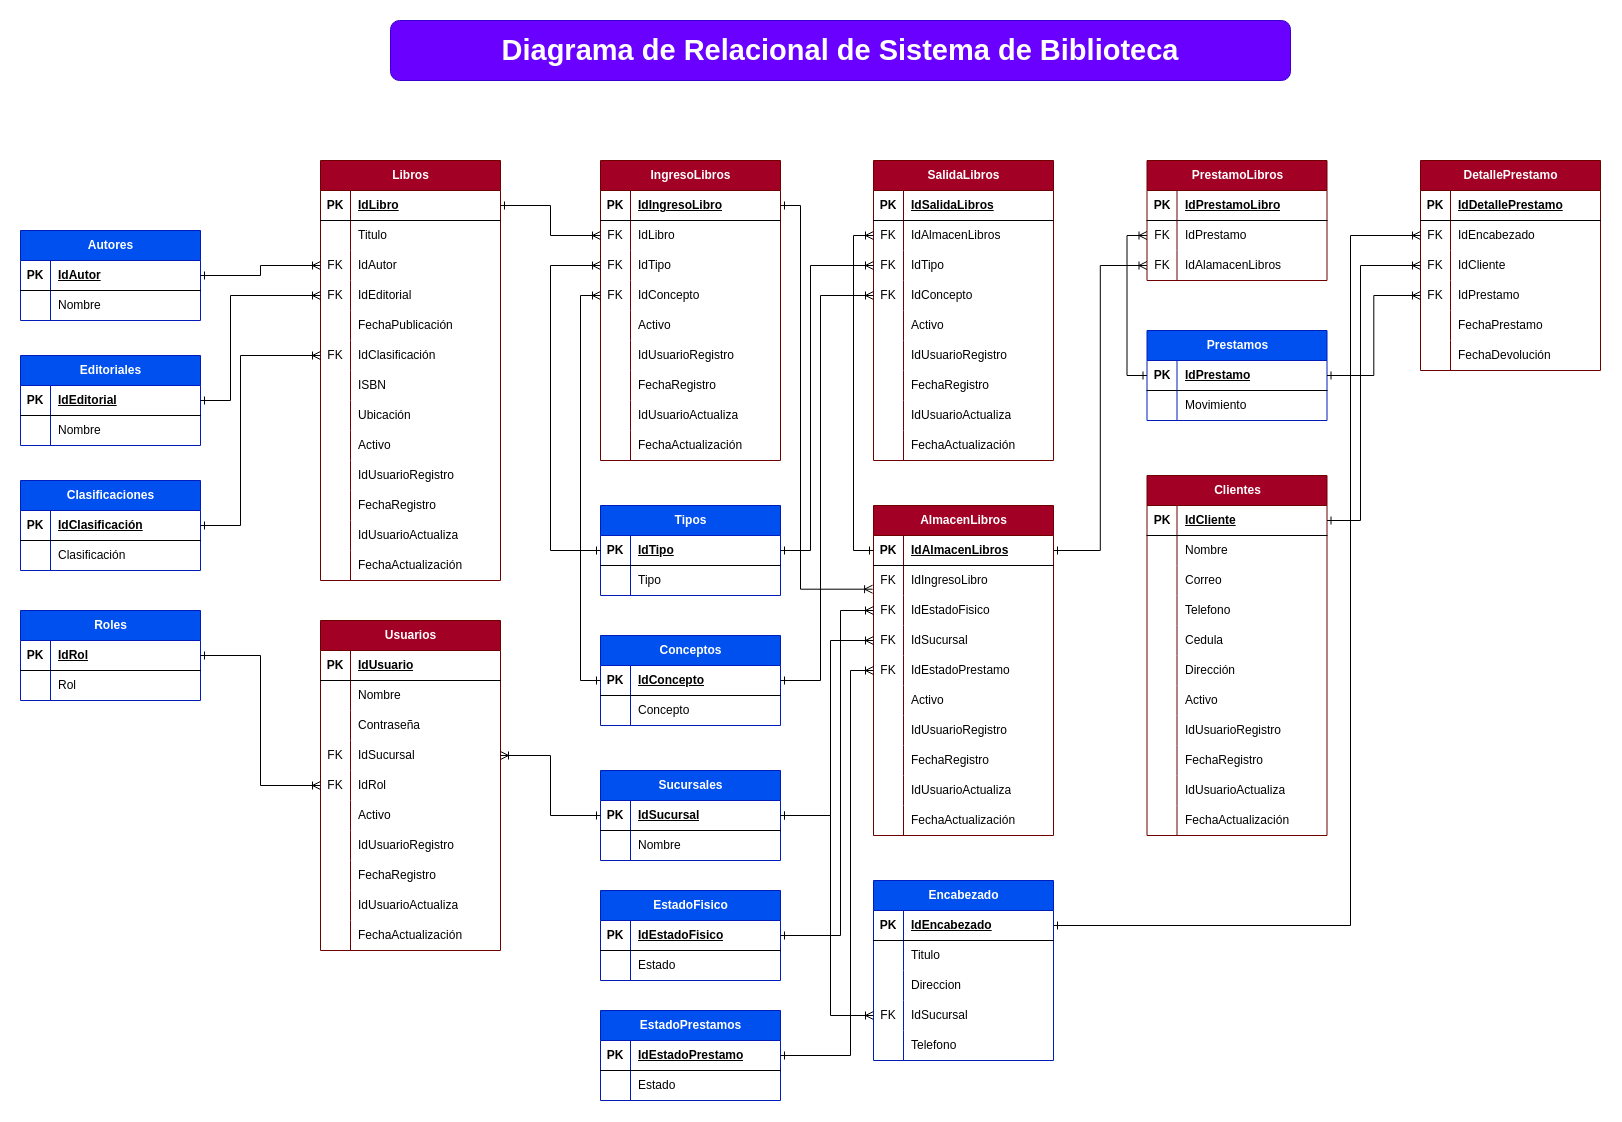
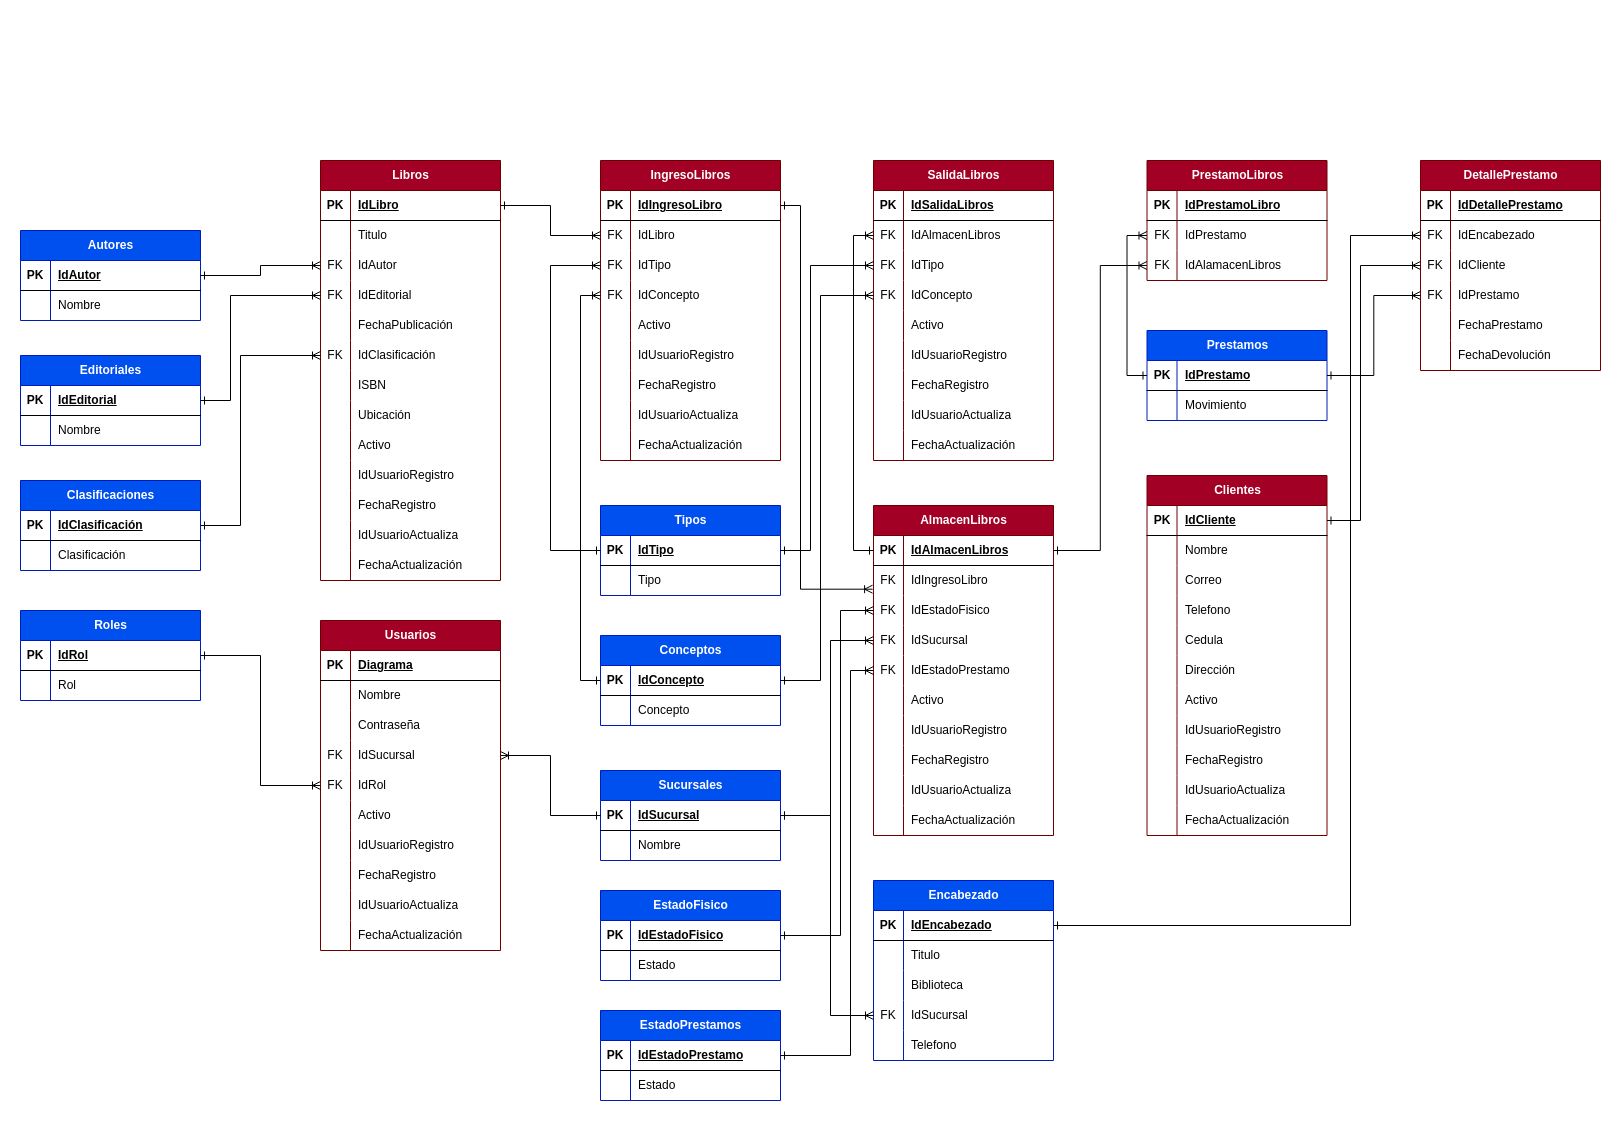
node "Diagrama de Relacional de Sistema de Biblioteca": removed
node "IdUsuario": label "IdUsuario" -> "Diagrama"
node "Direccion": label "Direccion" -> "Biblioteca"
